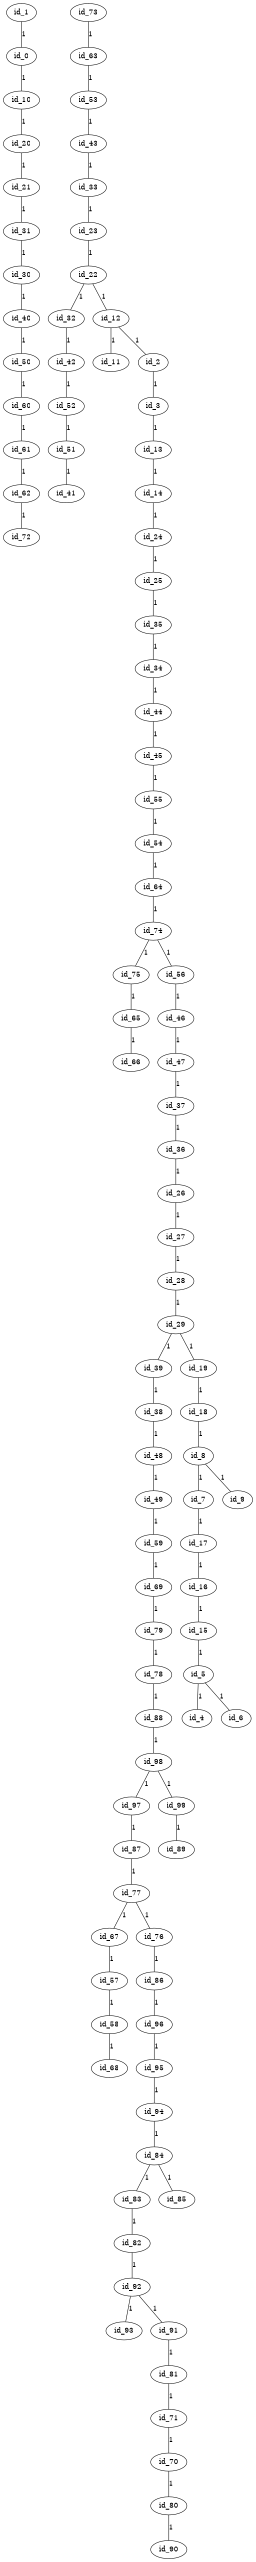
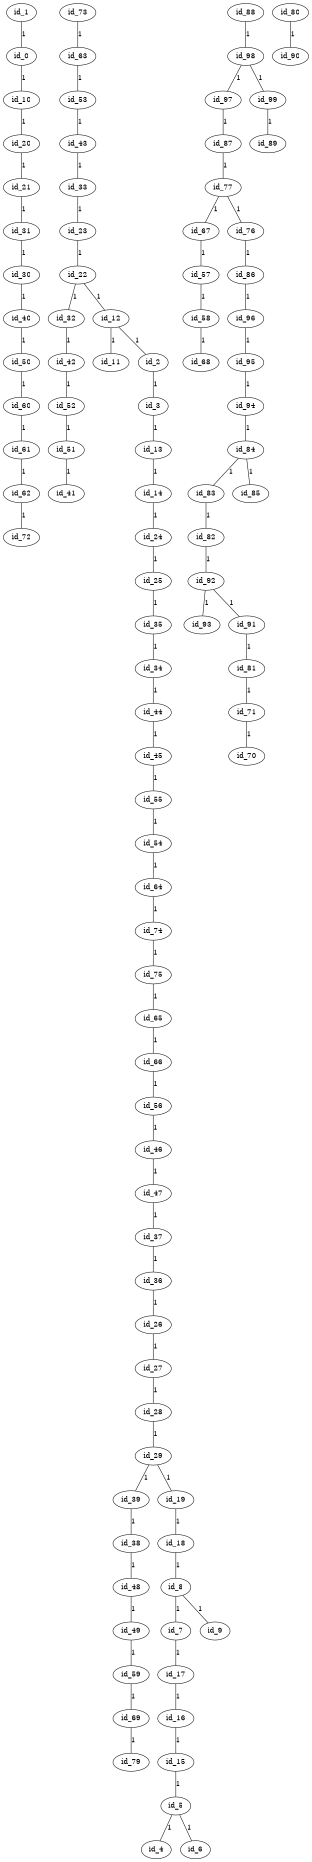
edge "id_74" -- "id_56": now "id_66" -- "id_56"
node "id_78": removed
edge "id_70" -- "id_80": removed, label "1"
